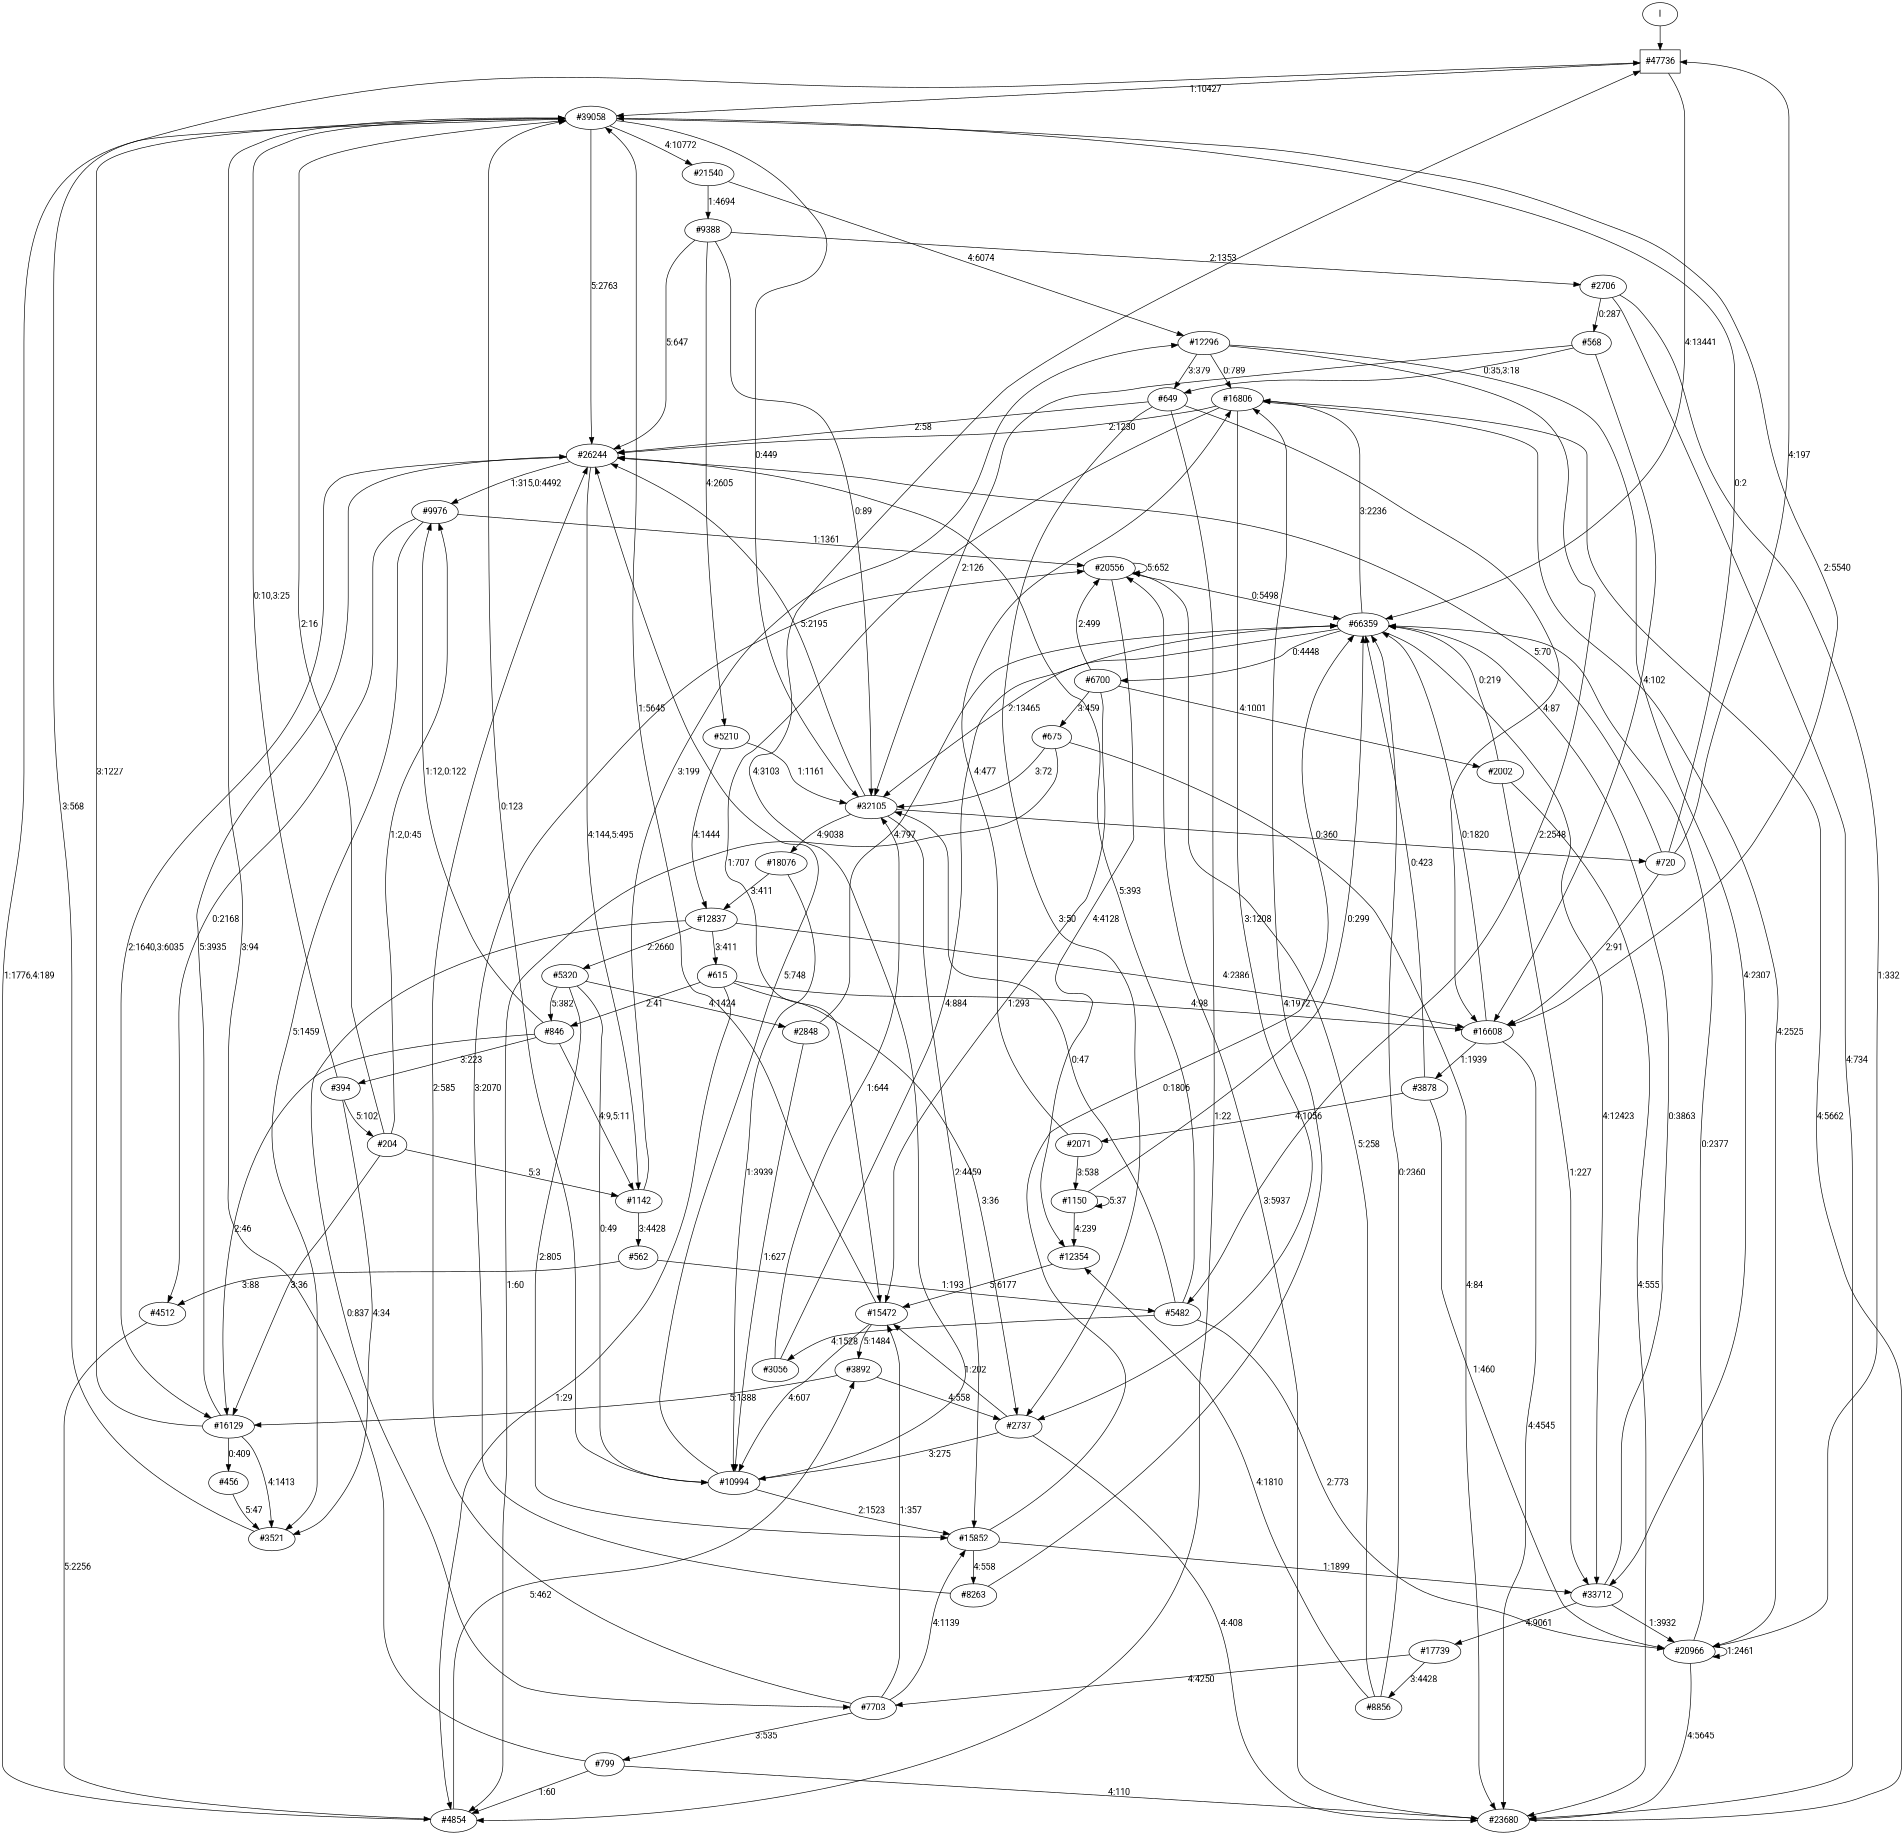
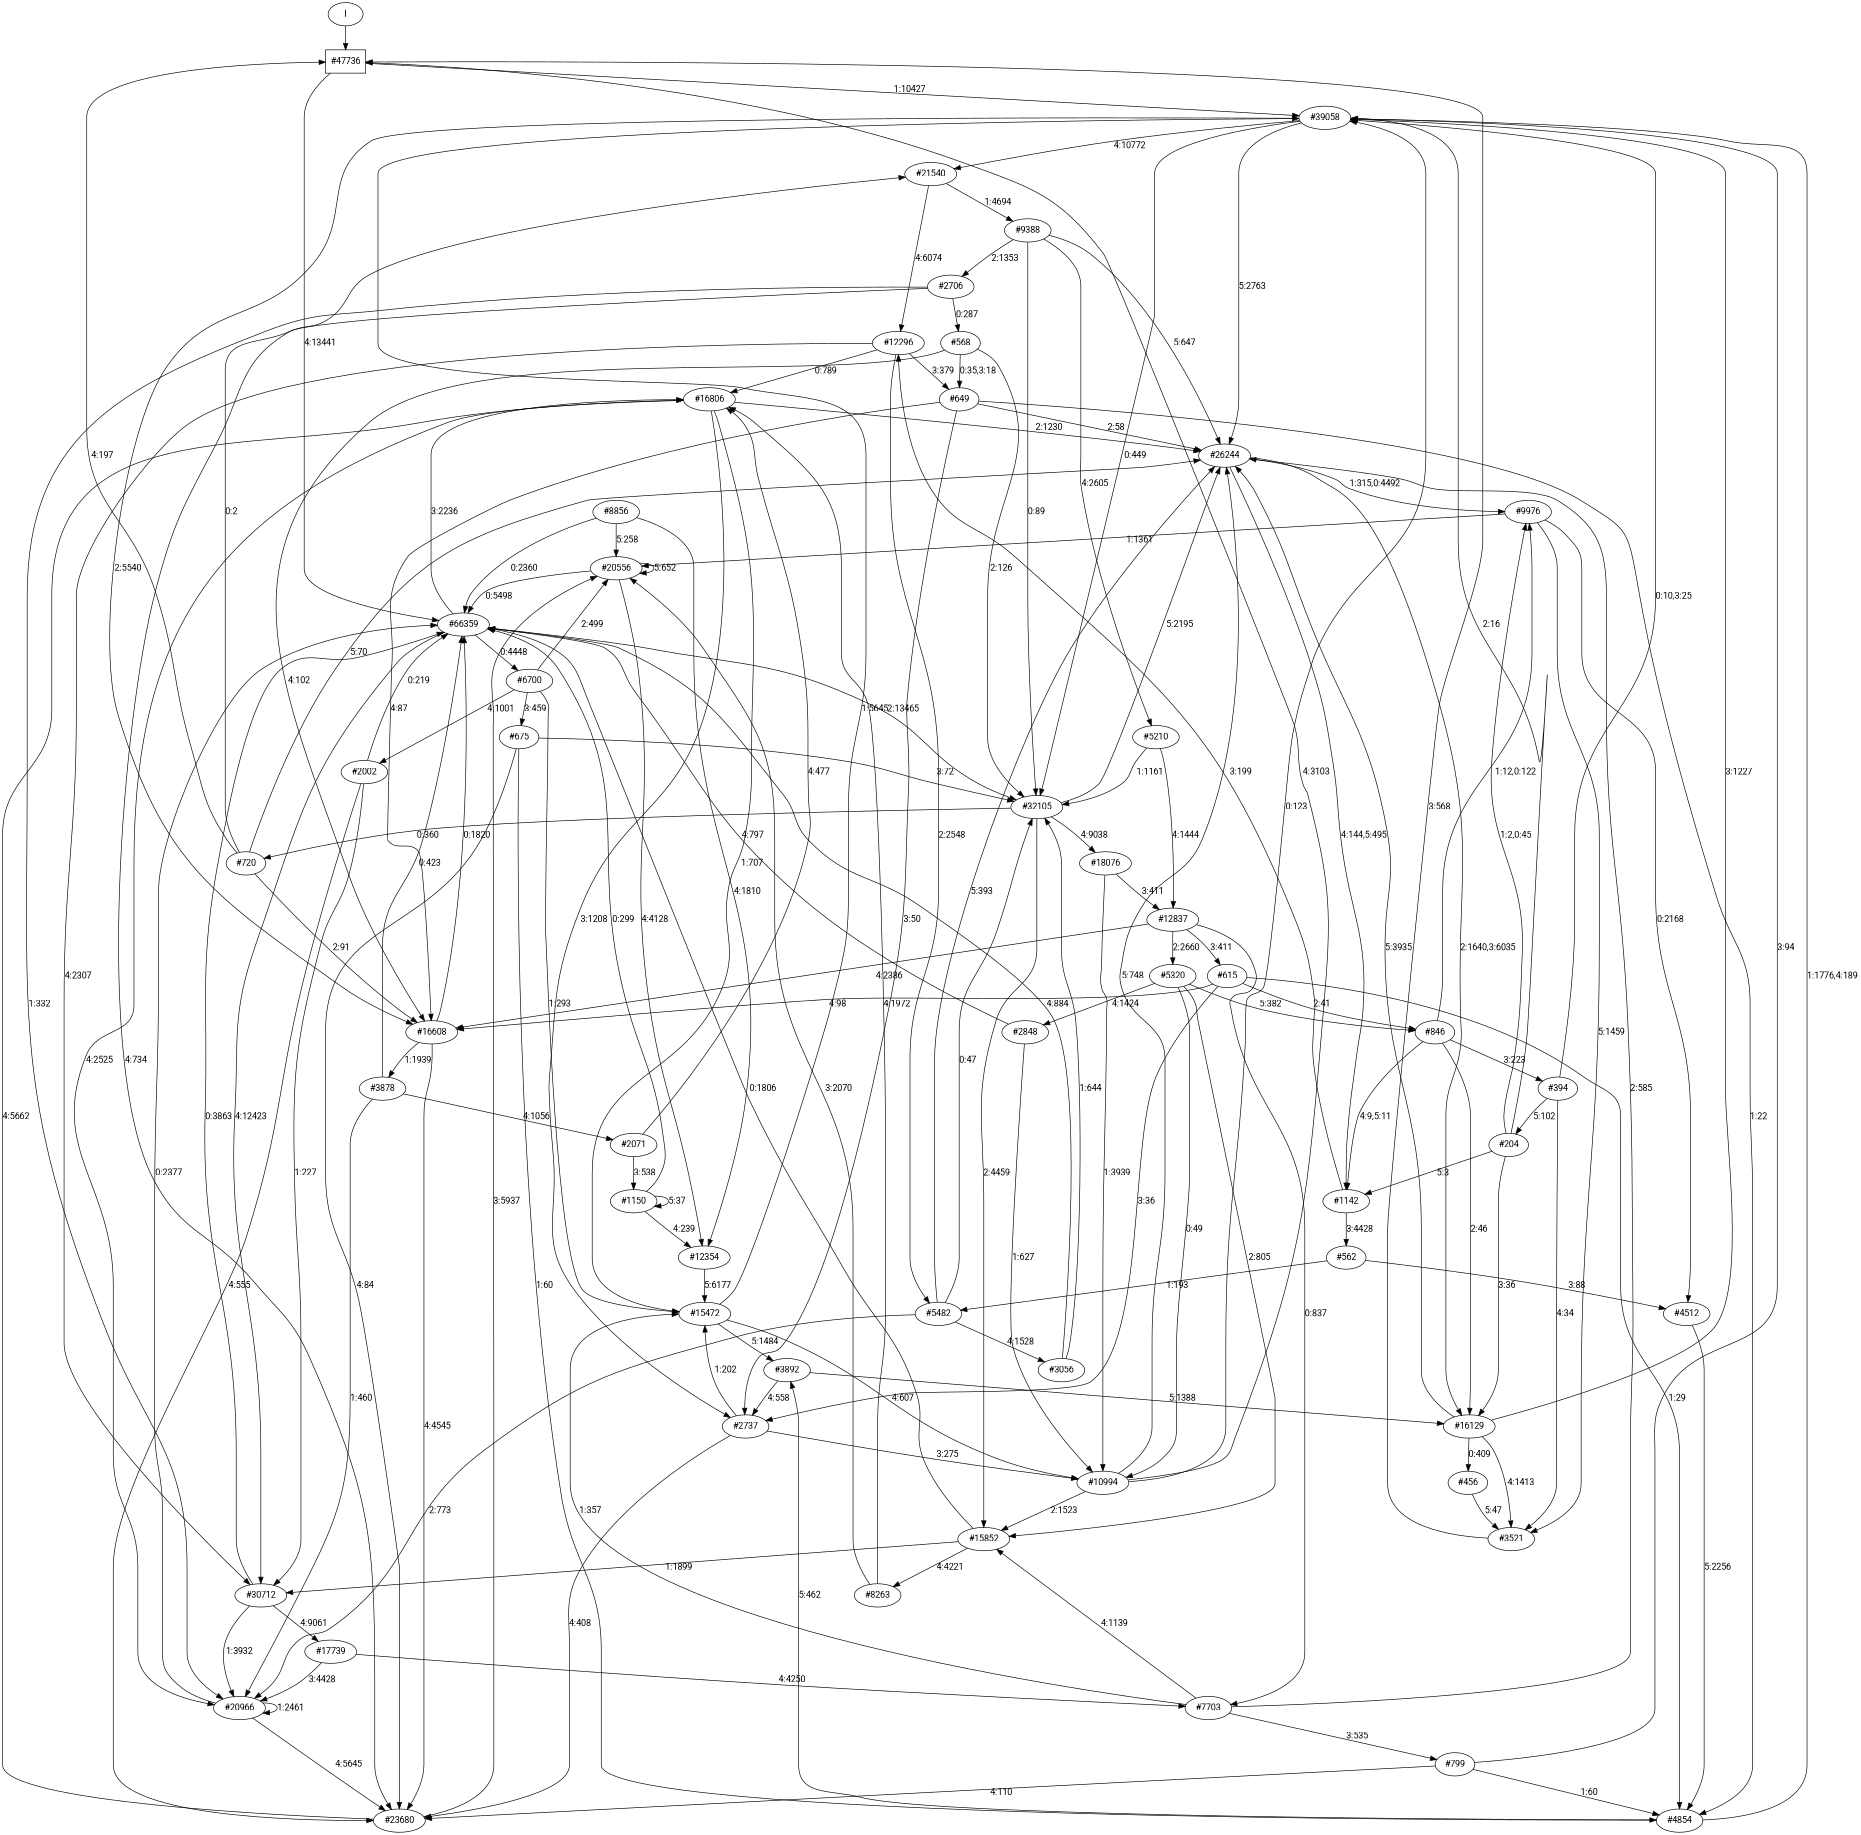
edge "#720" -> "#39058": now "#720" -> "#21540"
edge "#15852" -> "#8263": label "4:558" -> "4:4221"
node "#33712": label "#33712" -> "#30712"
edge "#17739" -> "#8856": now "#17739" -> "#20966"
